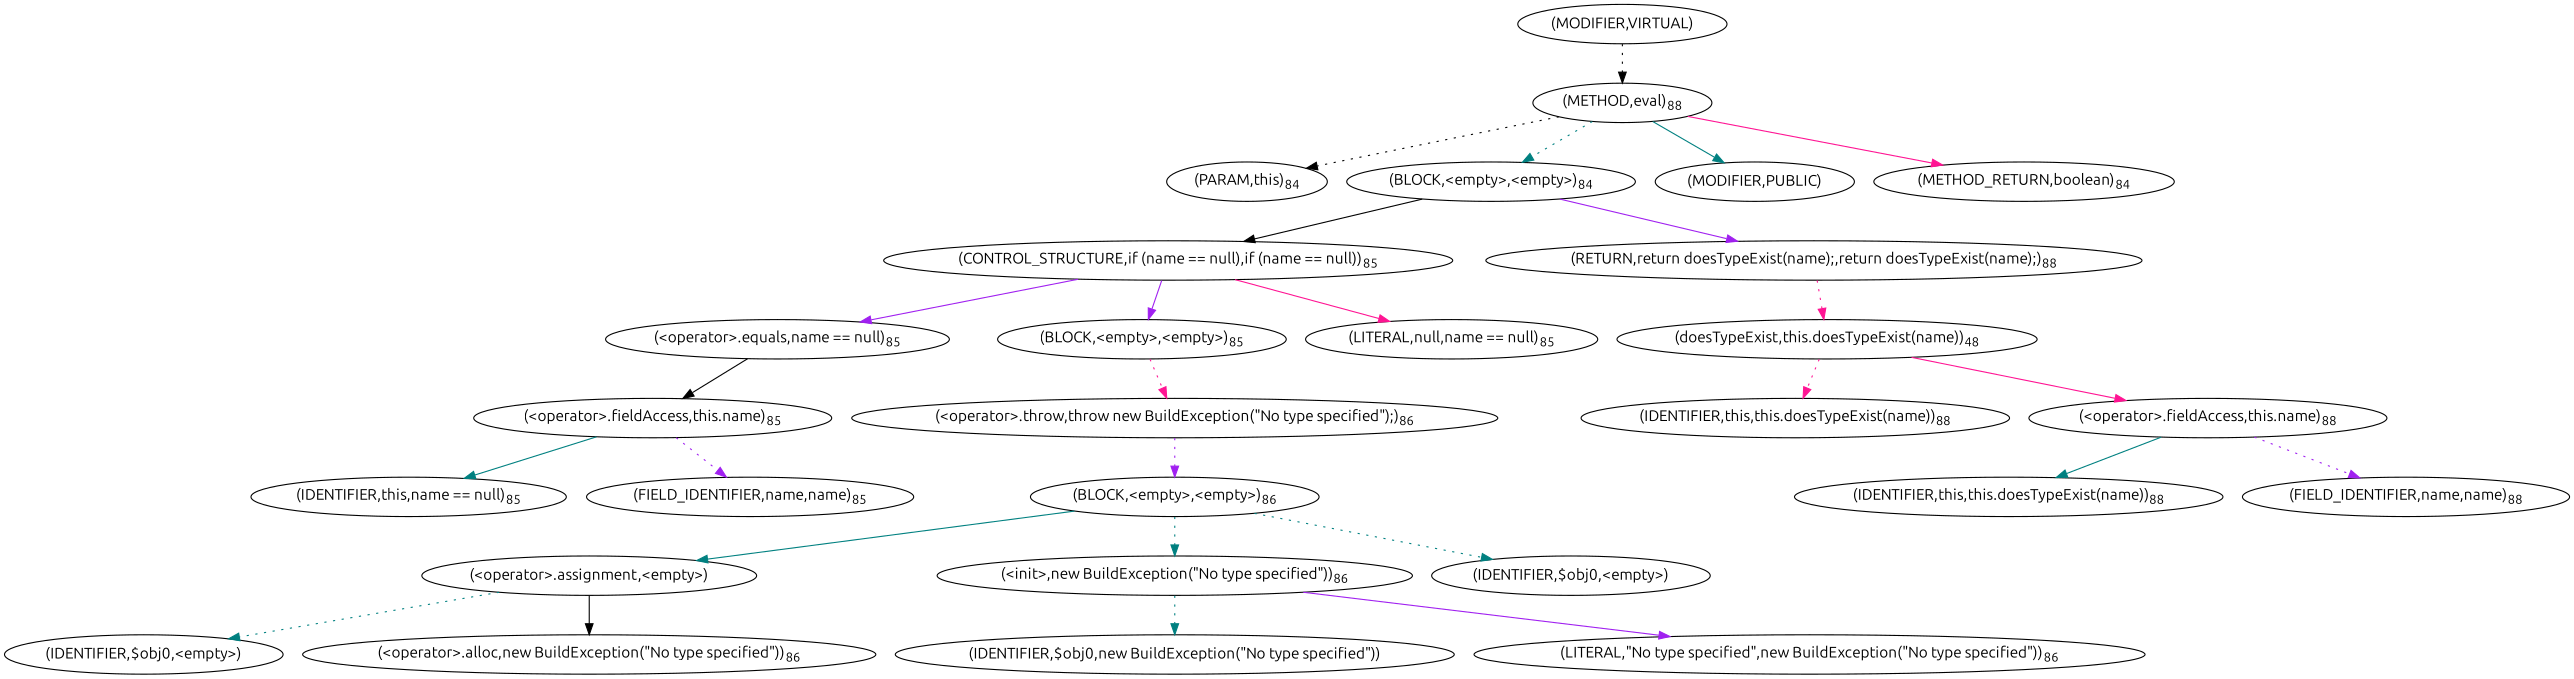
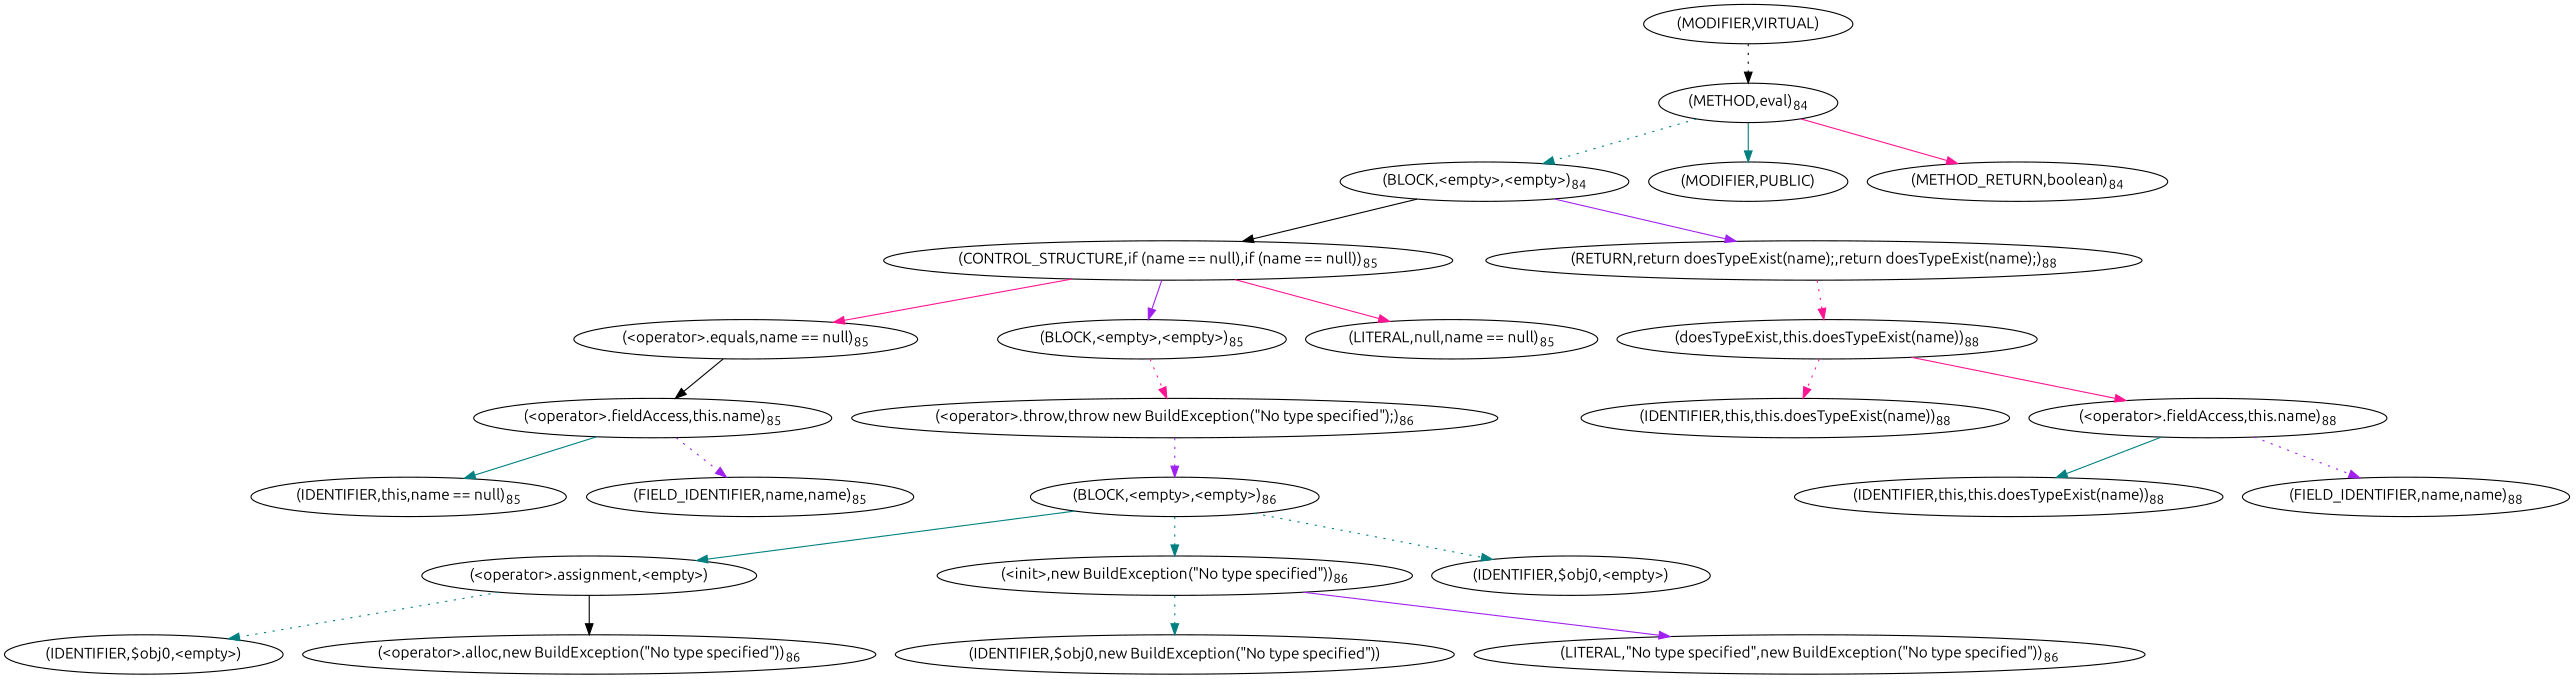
node "(METHOD,eval)": text "88" -> "84"
node "(PARAM,this)": removed
edge "(CONTROL_STRUCTURE,if (name == null),if (name == null))" -> "(<operator>.equals,name == null)": color purple -> deeppink
node "(doesTypeExist,this.doesTypeExist(name))": text "48" -> "88"
